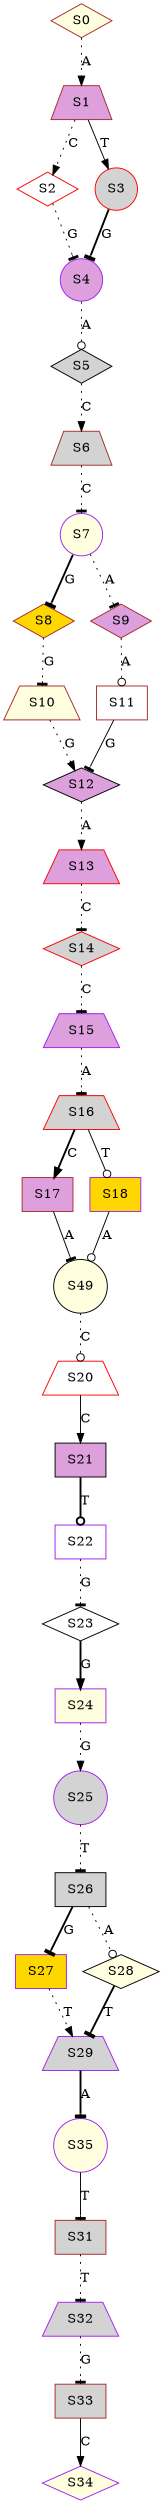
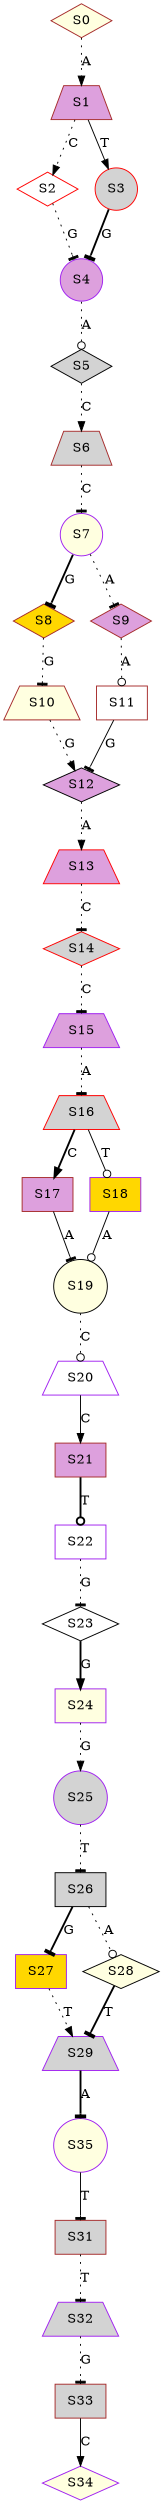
node "S49": label "S49" -> "S19"
node "S20": color red -> purple
node "S21": color black -> brown
